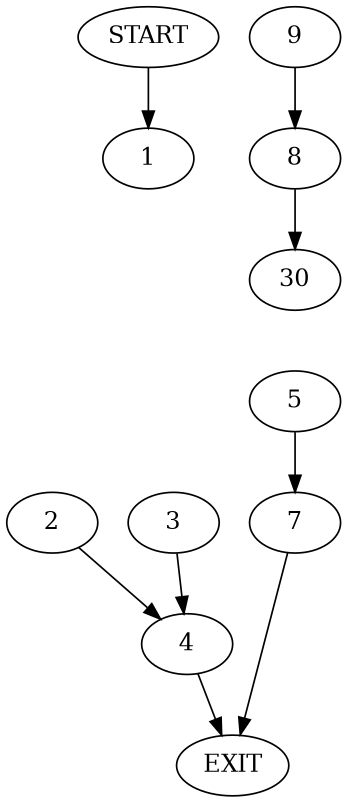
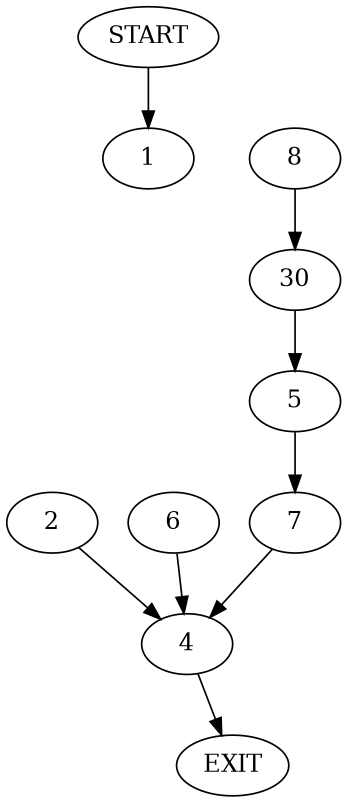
node "9": removed
edge "30" -> "5": added
node "3": label "3" -> "6"
edge "7" -> "EXIT": now "7" -> "4"
